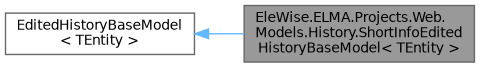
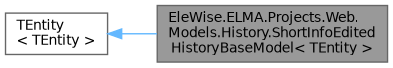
node "EditedHistoryBaseModel < TEntity >": label "EditedHistoryBaseModel < TEntity >" -> "TEntity < TEntity >"
